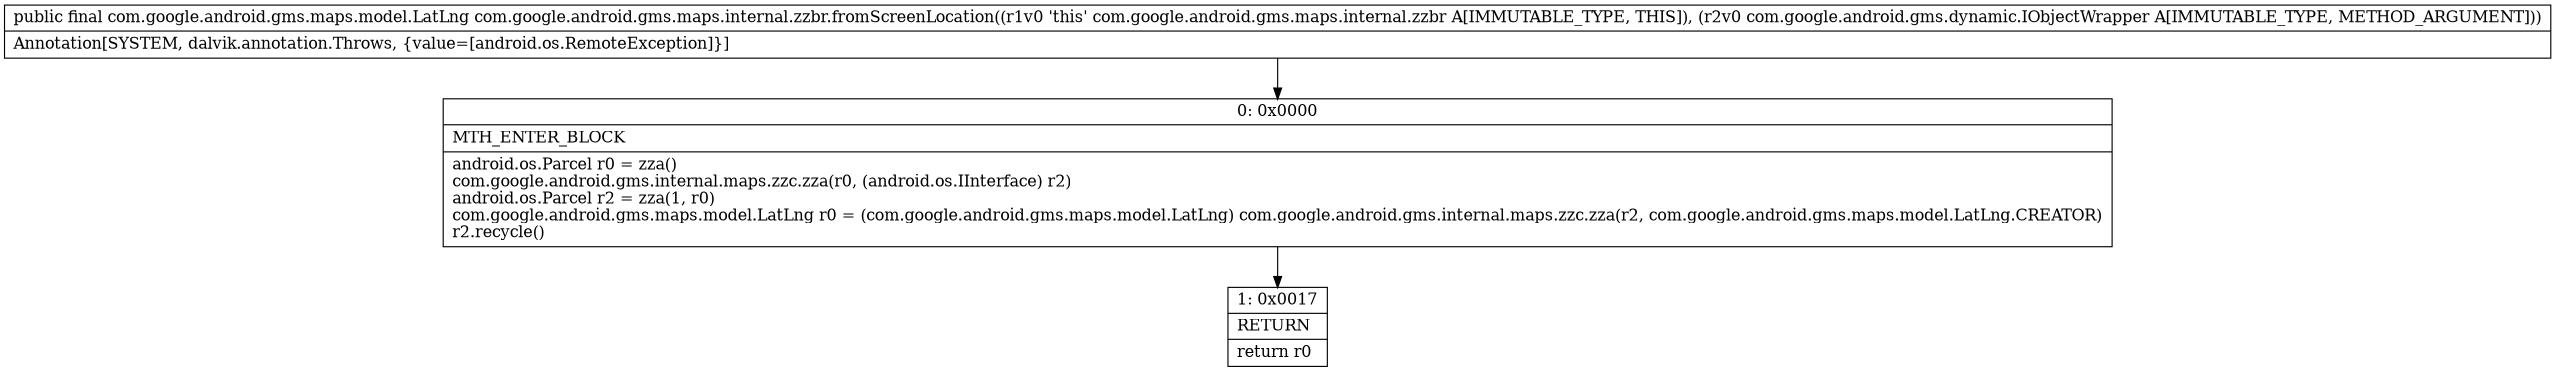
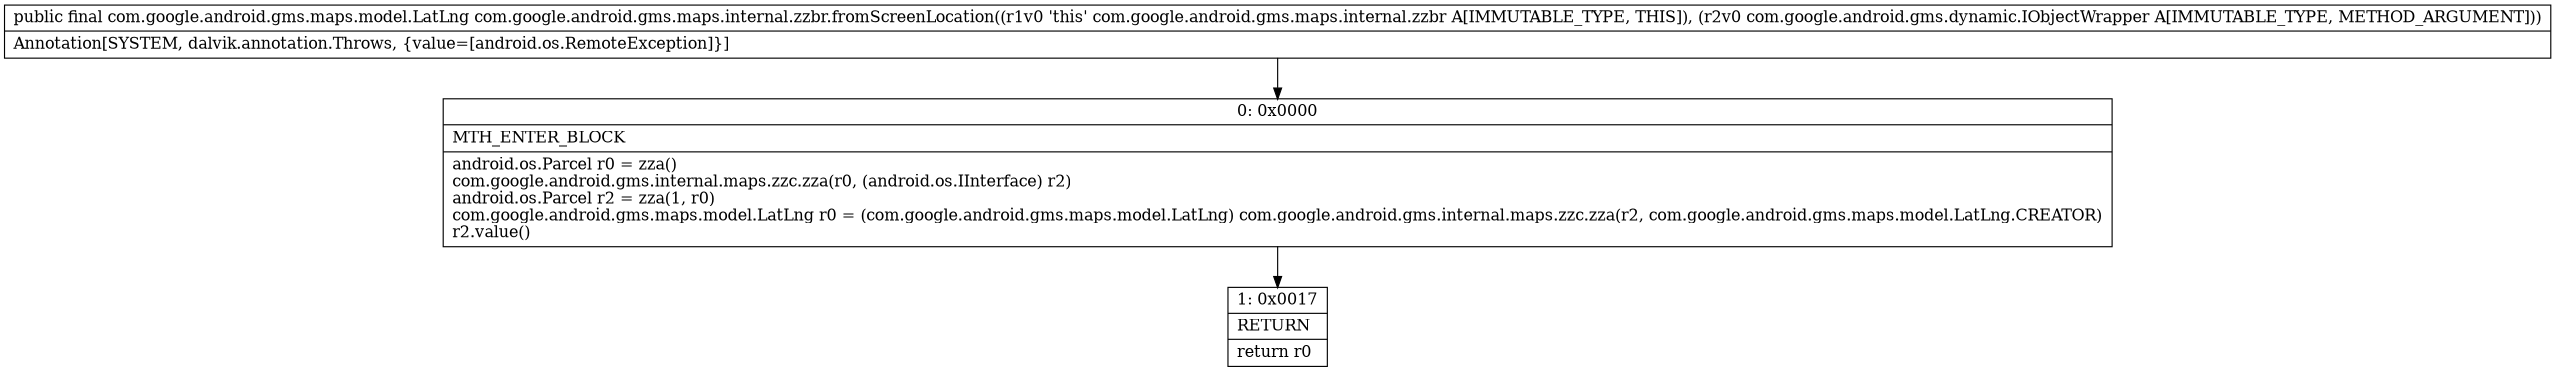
node "0: 0x0000": text "r2.recycle()" -> "r2.value()"
